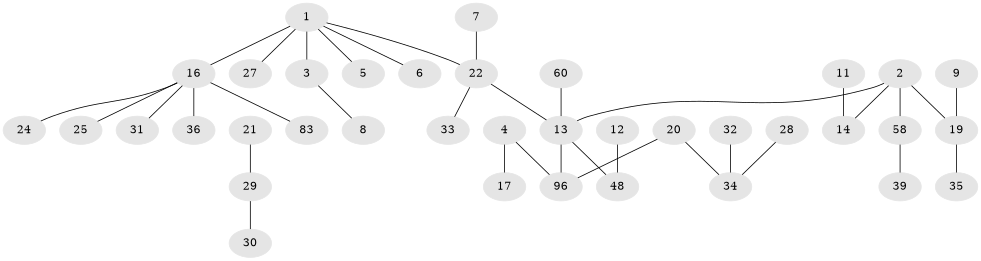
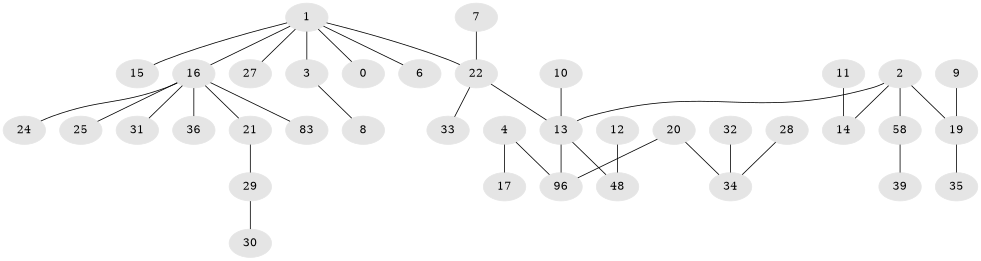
node "15": added
node "5": label "5" -> "0"
node "60": label "60" -> "10"
edge "16" -- "21": added
